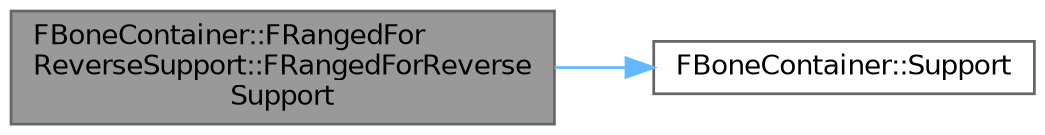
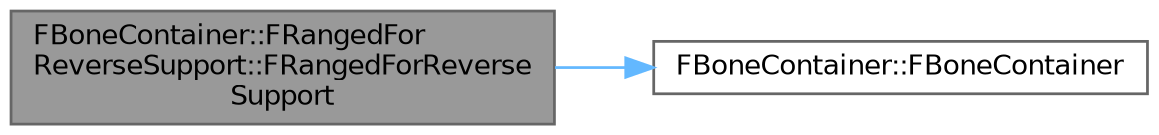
node "FBoneContainer::Support": label "FBoneContainer::Support" -> "FBoneContainer::FBoneContainer"
